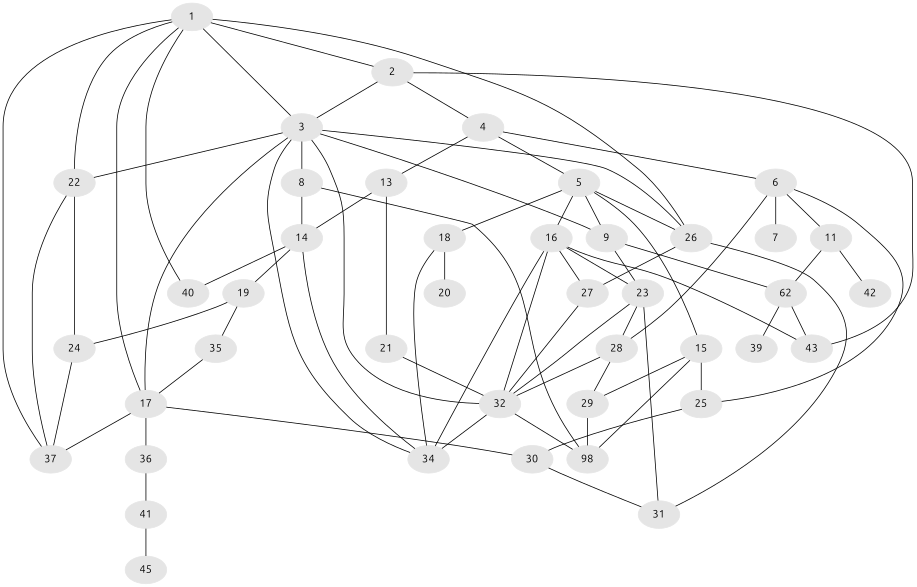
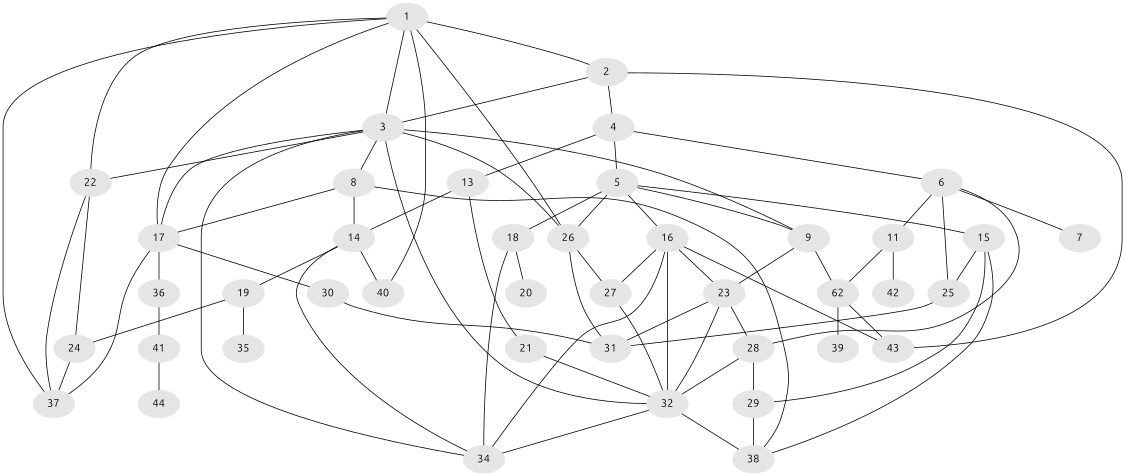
edge "35" -- "17": now "8" -- "17"
edge "25" -- "30": now "25" -- "31"
node "98": label "98" -> "38"
node "45": label "45" -> "44"
